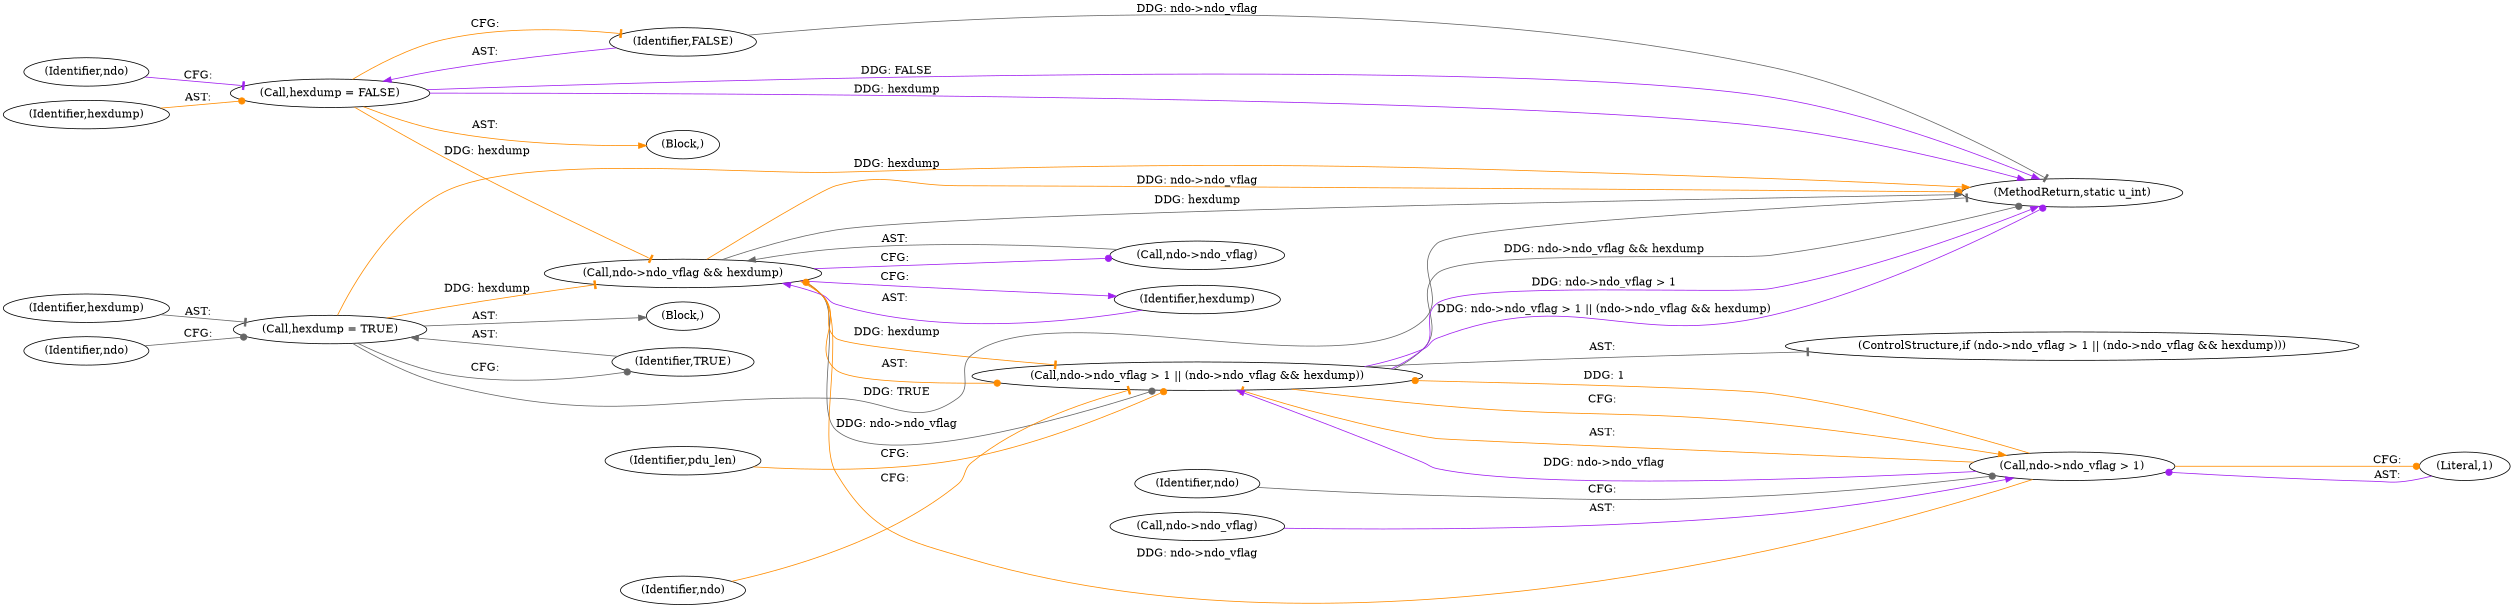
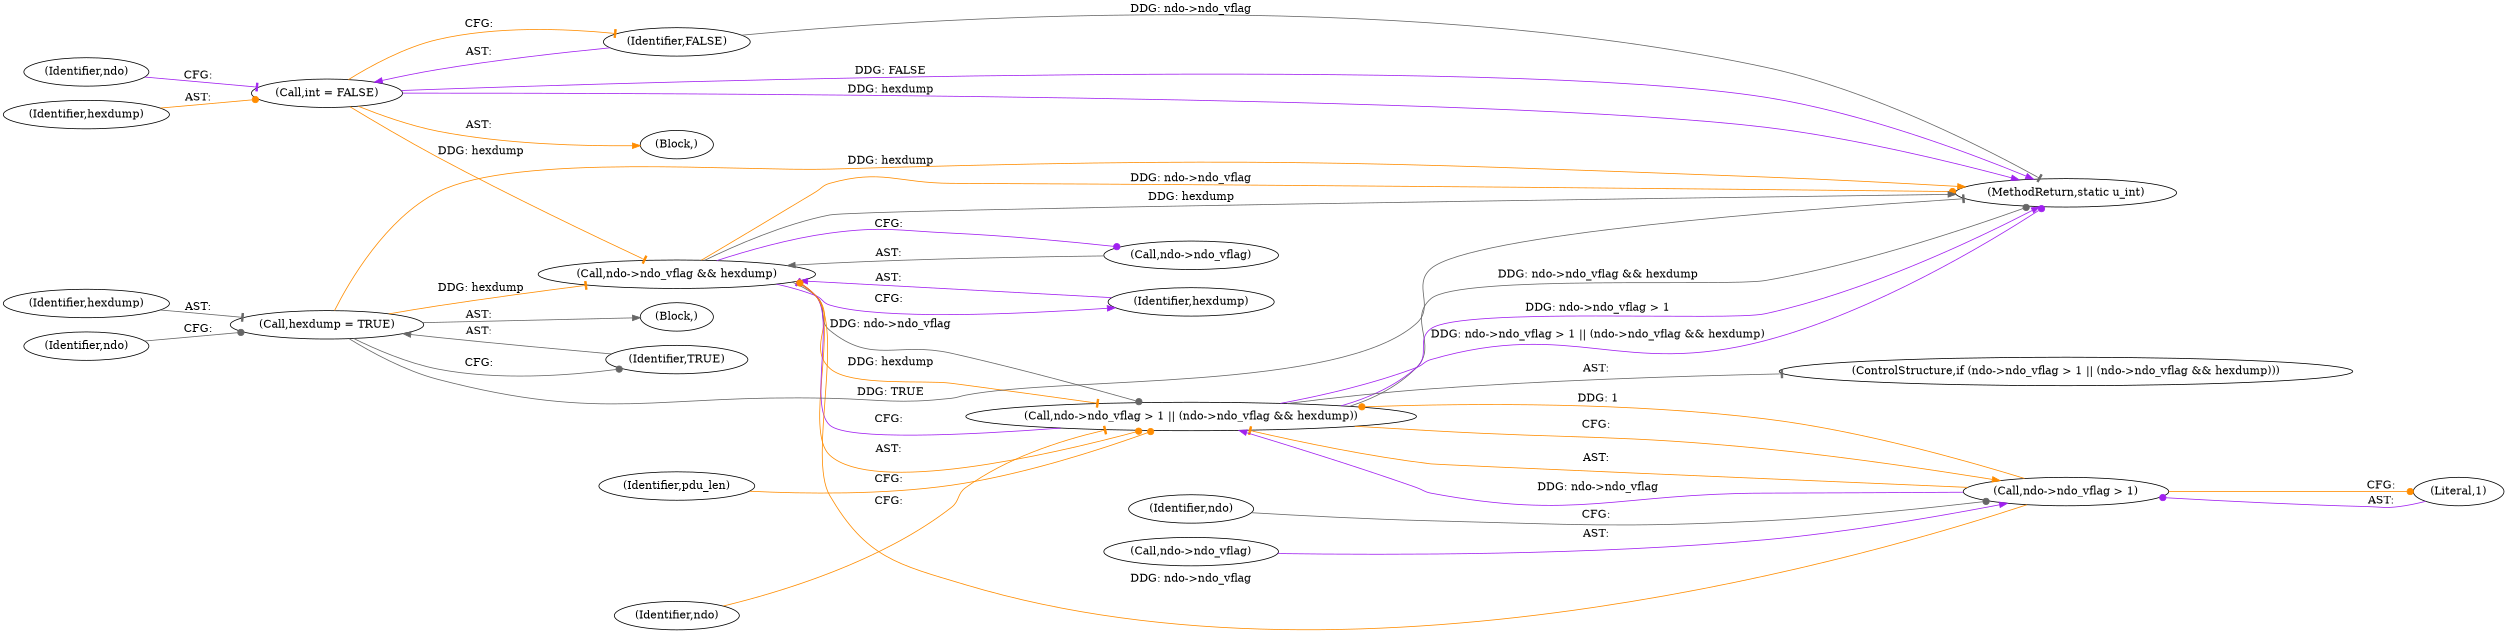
node "(Call,hexdump = FALSE)": label "(Call,hexdump = FALSE)" -> "(Call,int = FALSE)"
edge "(Call,ndo->ndo_vflag > 1 || (ndo->ndo_vflag && hexdump))" -> "(Call,ndo->ndo_vflag && hexdump)": added, label "CFG:"
